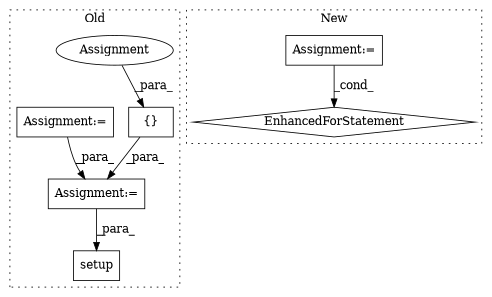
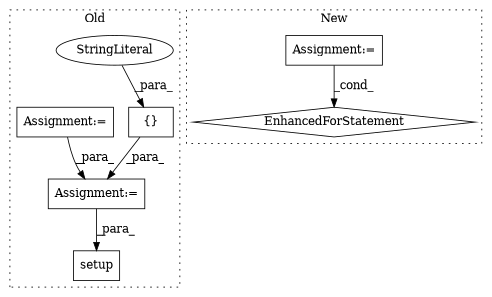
node "Assignment": label "Assignment" -> "StringLiteral"
